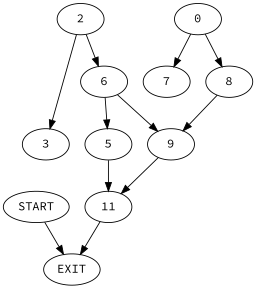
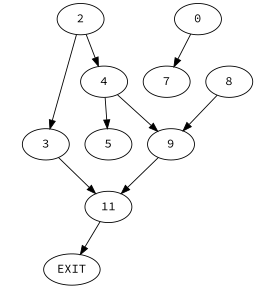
edge "0" -> "8": removed
node "6": label "6" -> "4"
edge "5" -> "11": now "3" -> "11"
node "START": removed
